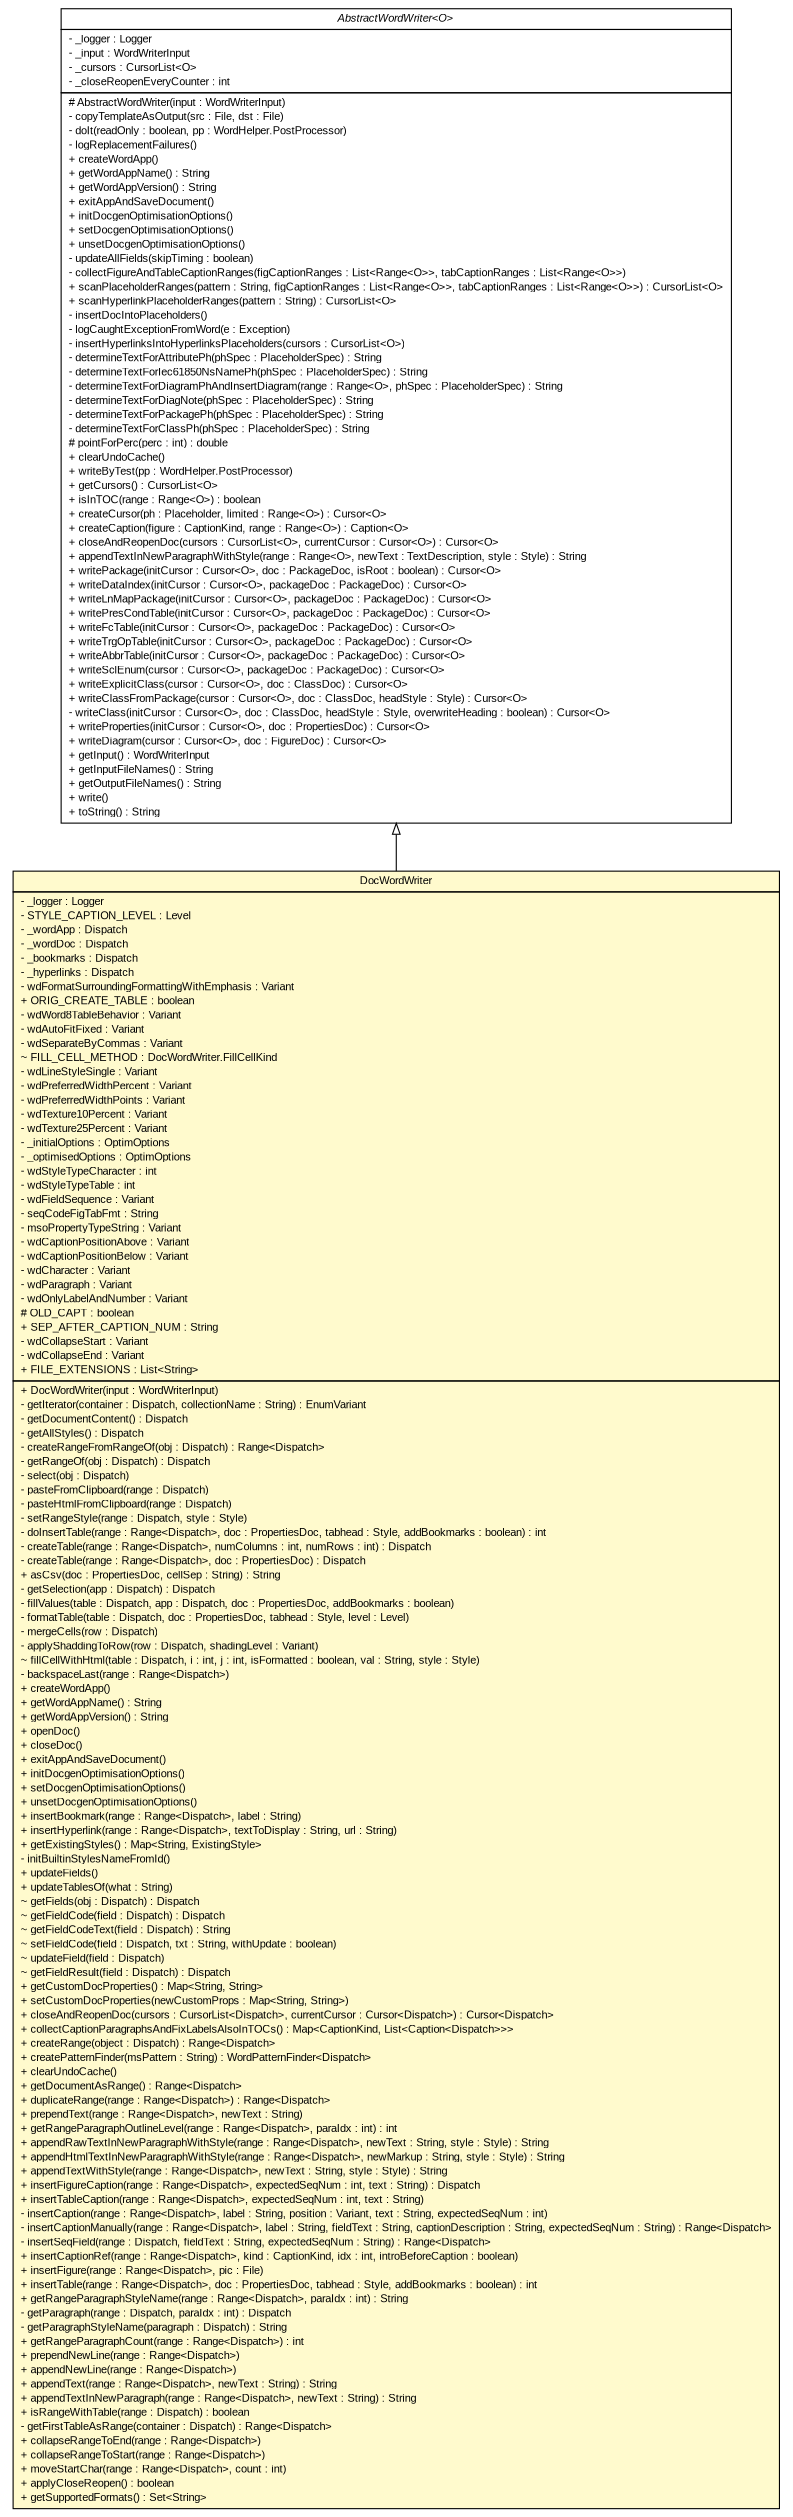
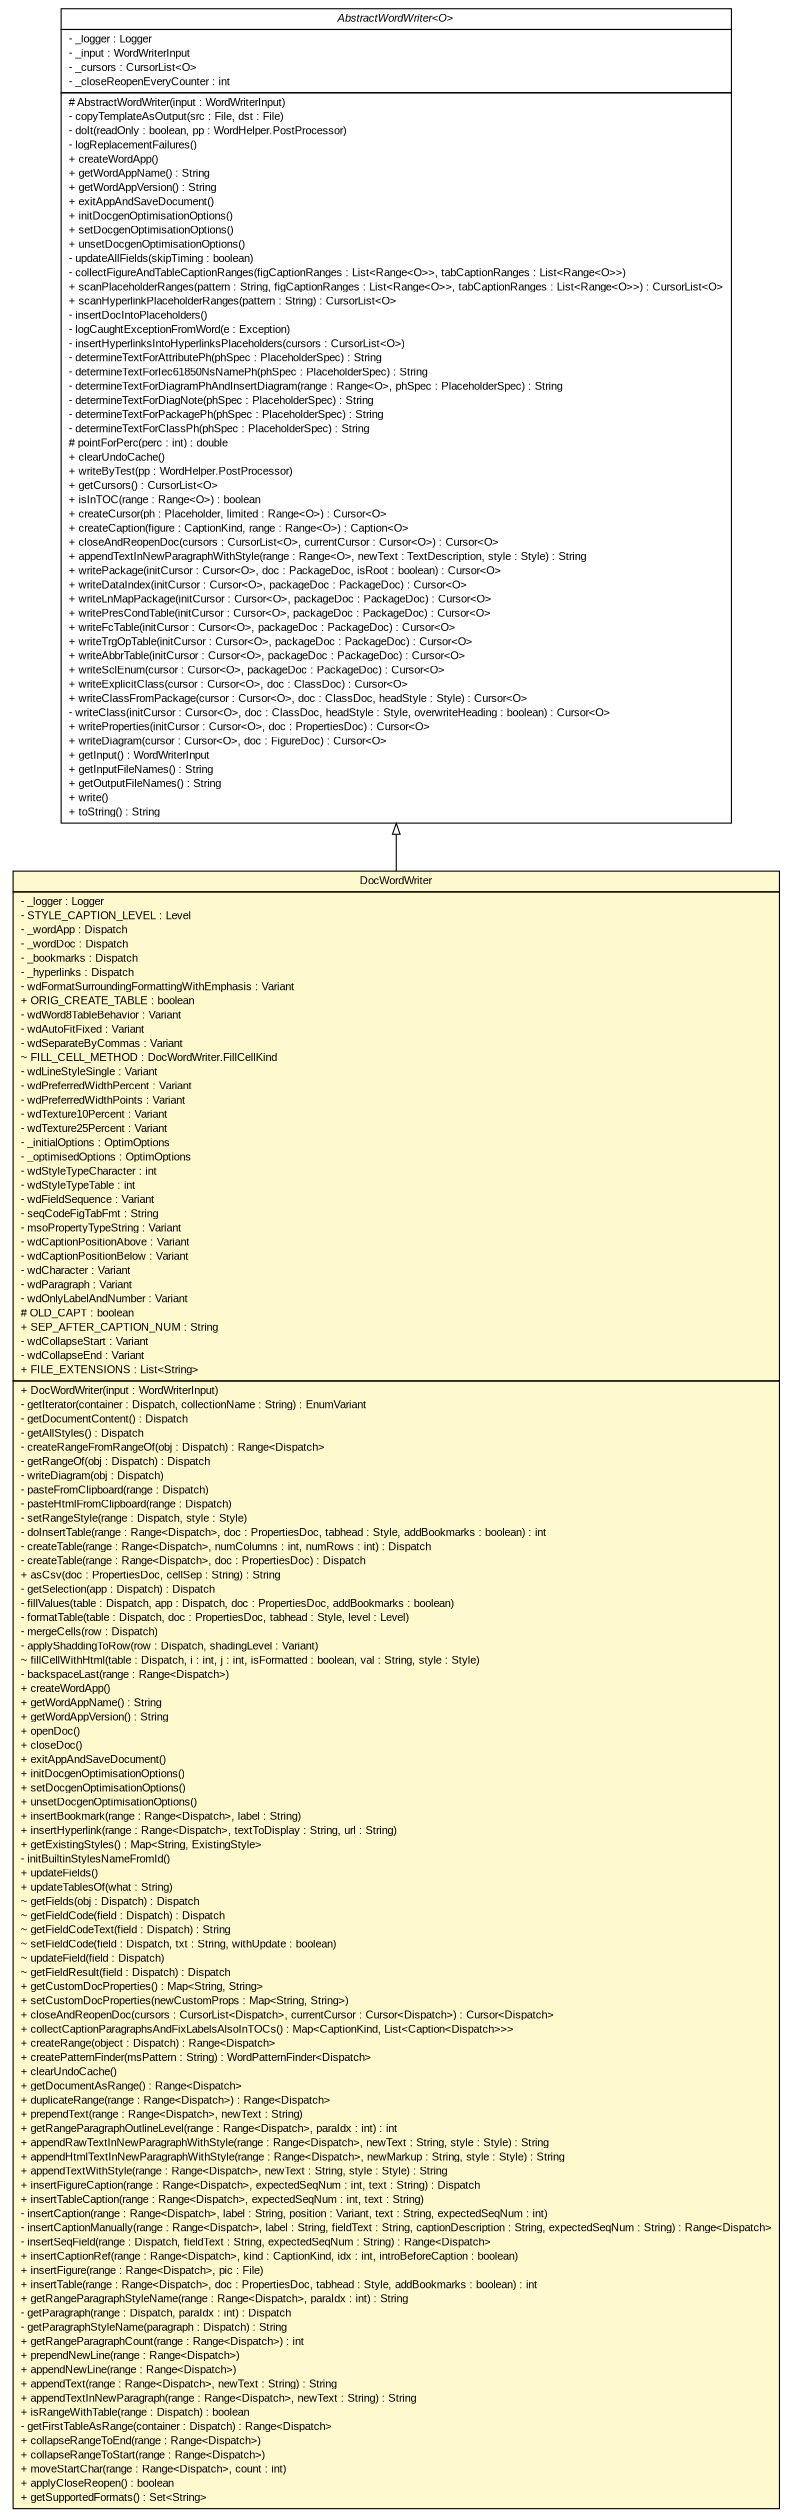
node "DocWordWriter": text "- select(obj : Dispatch)" -> "- writeDiagram(obj : Dispatch)"
